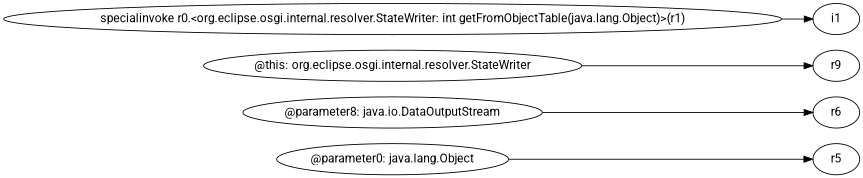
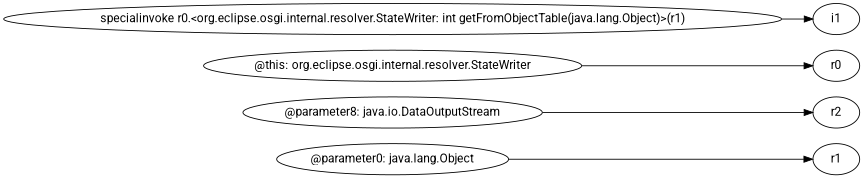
node "r9": label "r9" -> "r0"
node "r6": label "r6" -> "r2"
node "r5": label "r5" -> "r1"
